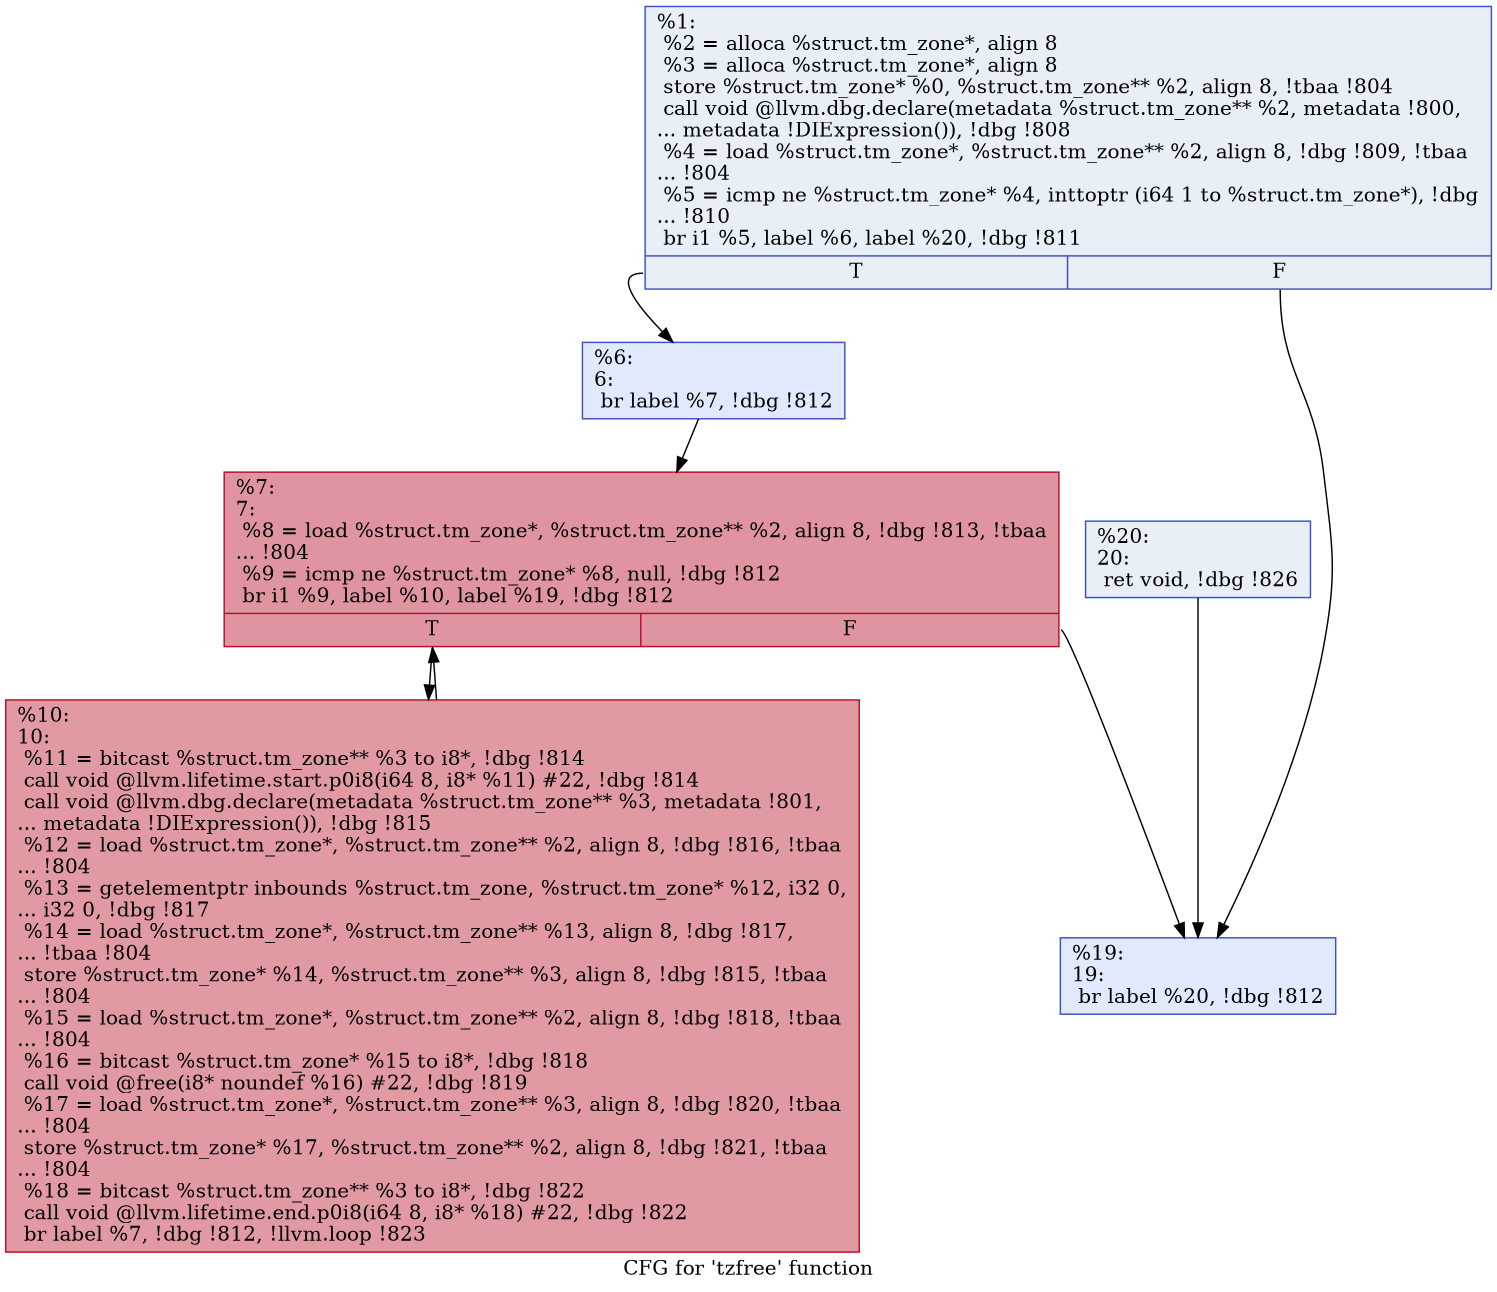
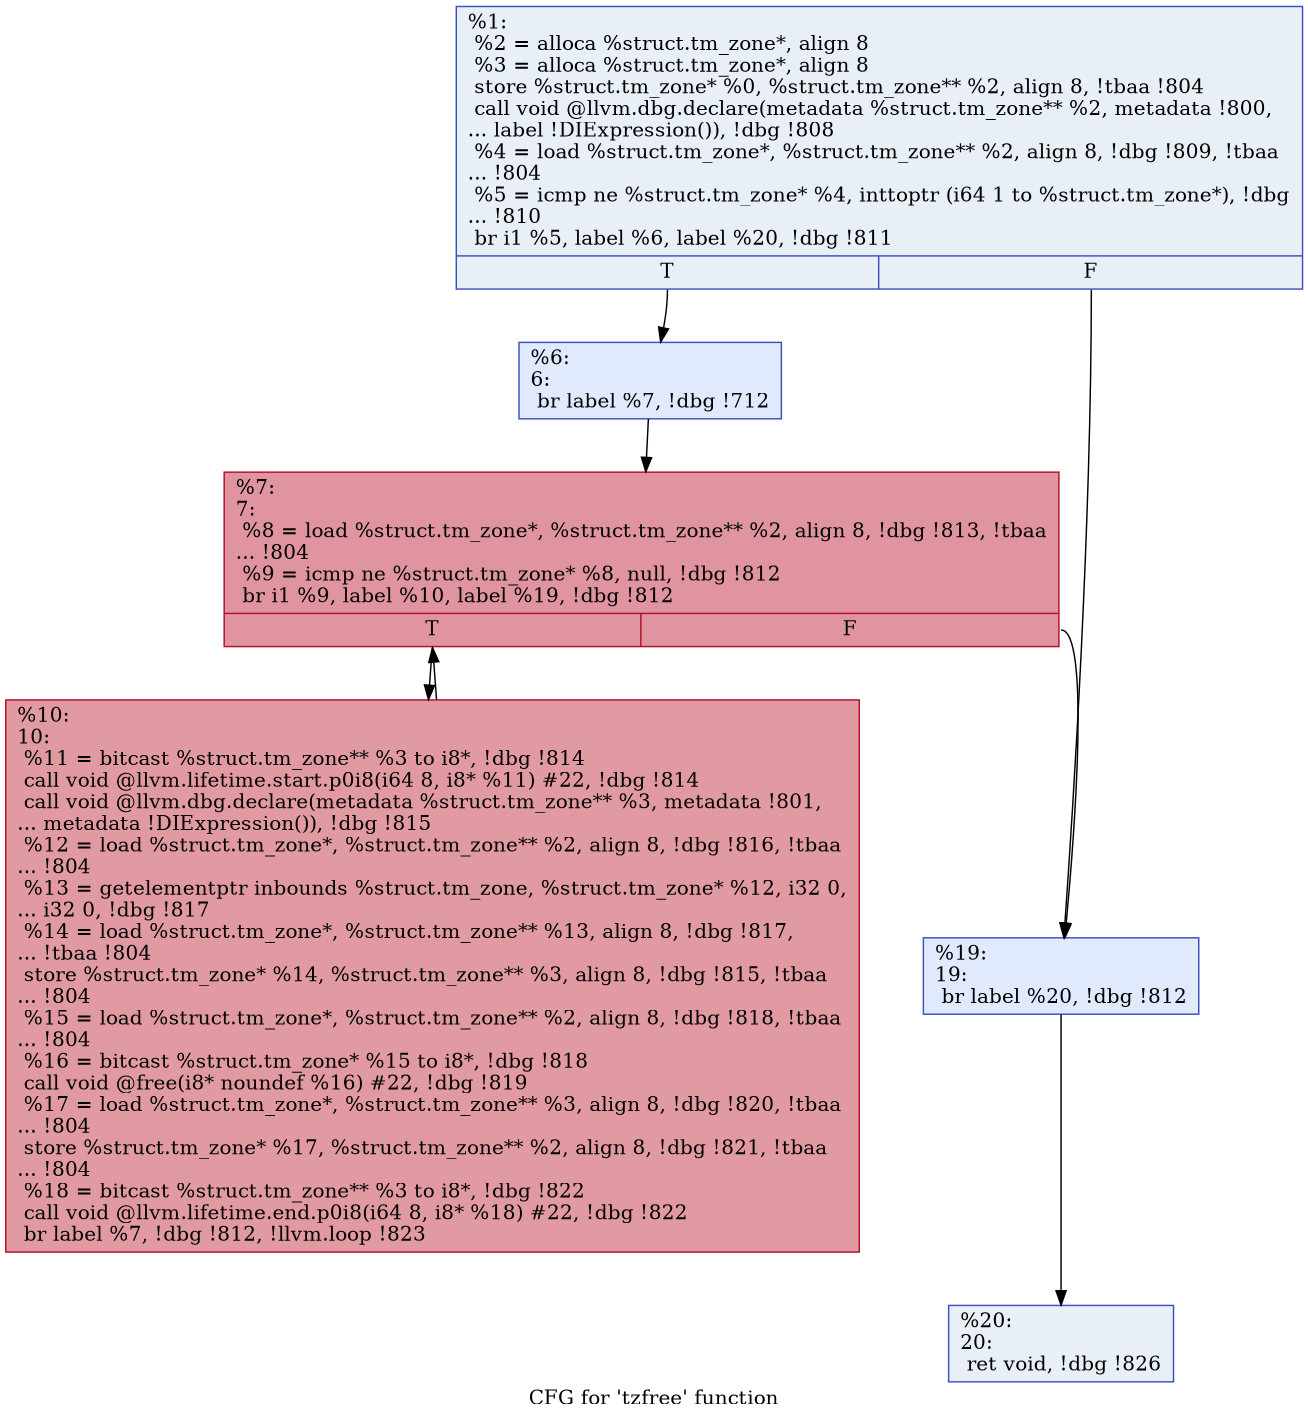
node "%1:": text "... metadata !DIExpression()), !dbg !808" -> "... label !DIExpression()), !dbg !808"
node "%6:": text "br label %7, !dbg !812" -> "br label %7, !dbg !712"
edge "%20:" -> "%19:": reversed
